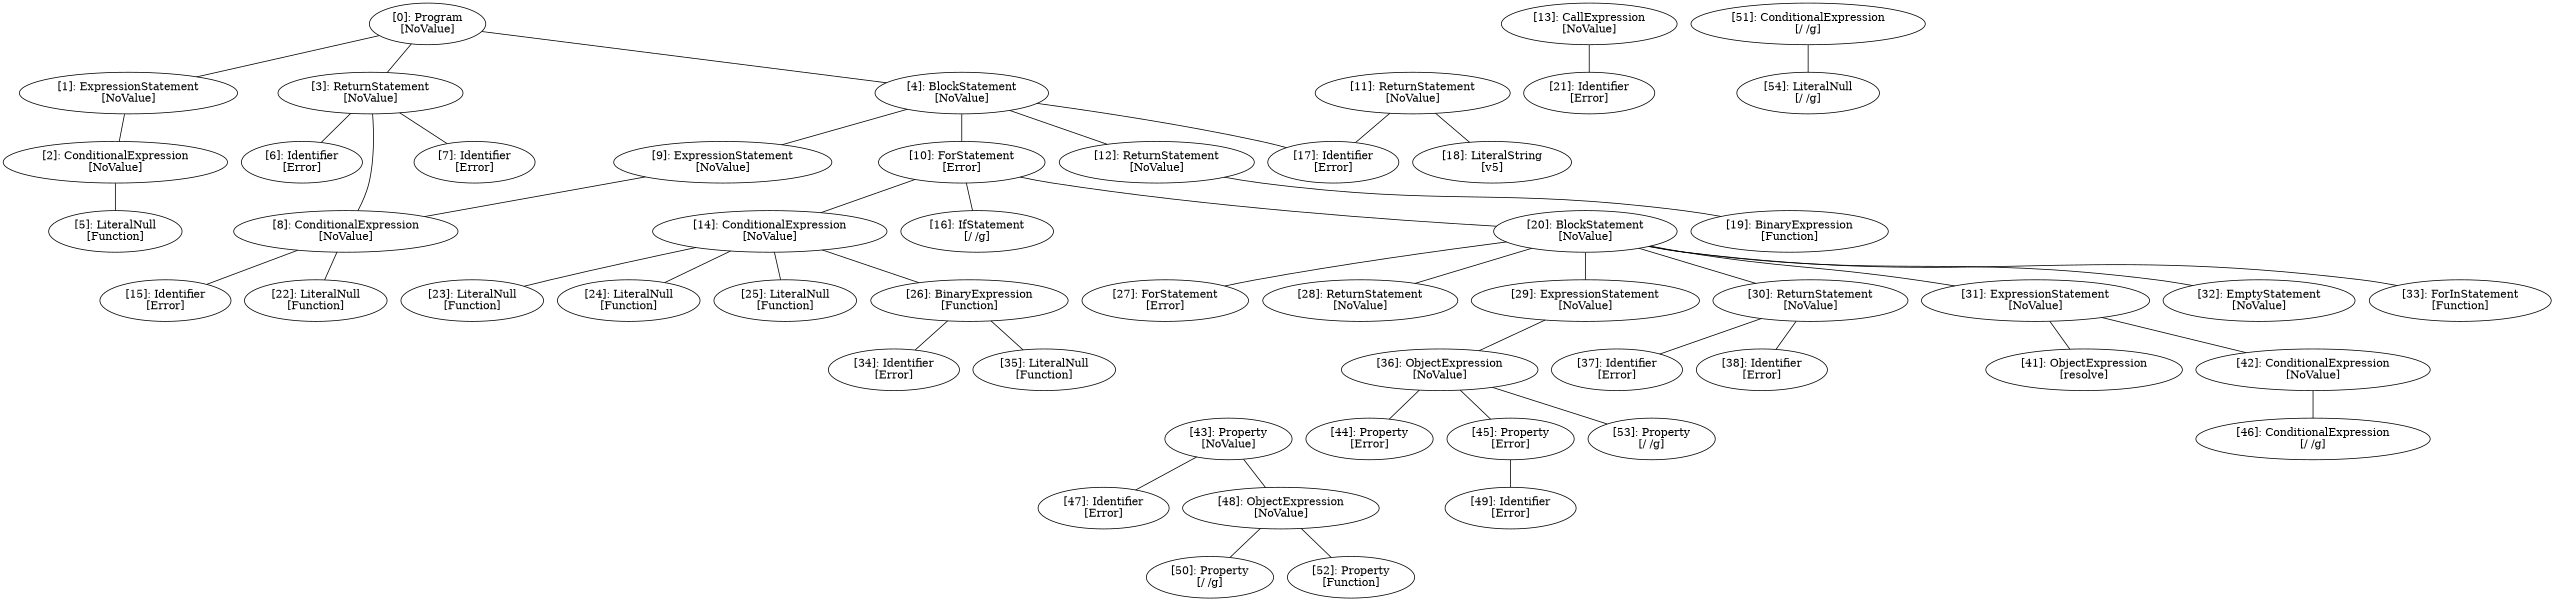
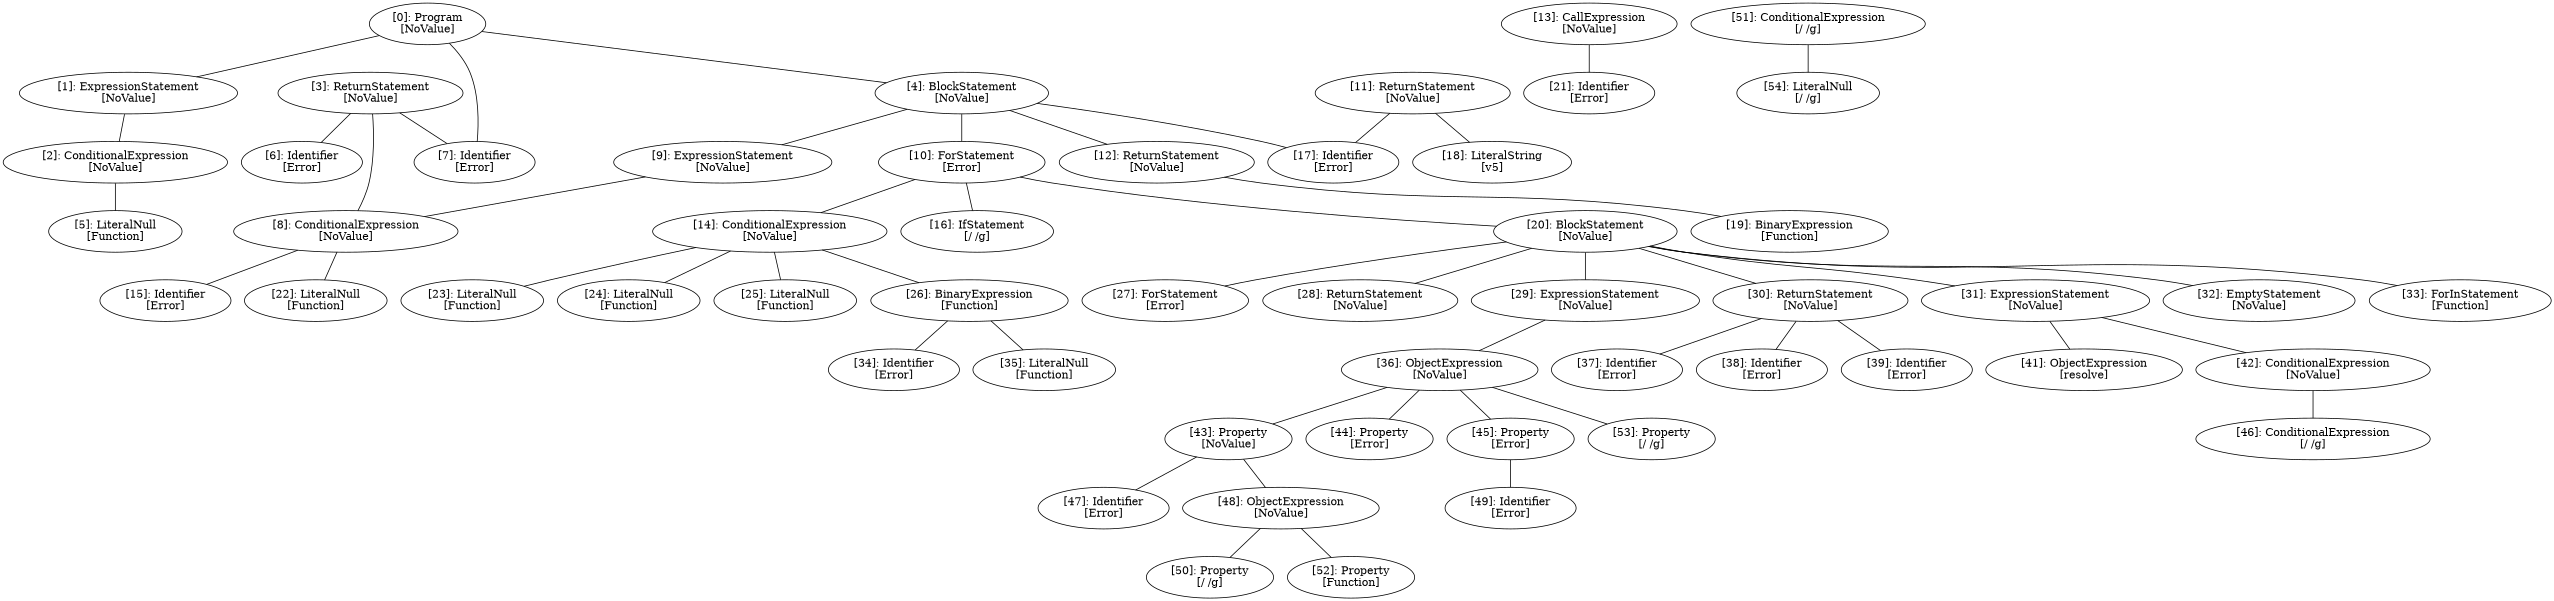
edge "[0]: Program [NoValue]" -- "[3]: ReturnStatement [NoValue]": now "[0]: Program [NoValue]" -- "[7]: Identifier [Error]"
node "[39]: Identifier [Error]": added
edge "[36]: ObjectExpression [NoValue]" -- "[43]: Property [NoValue]": added
